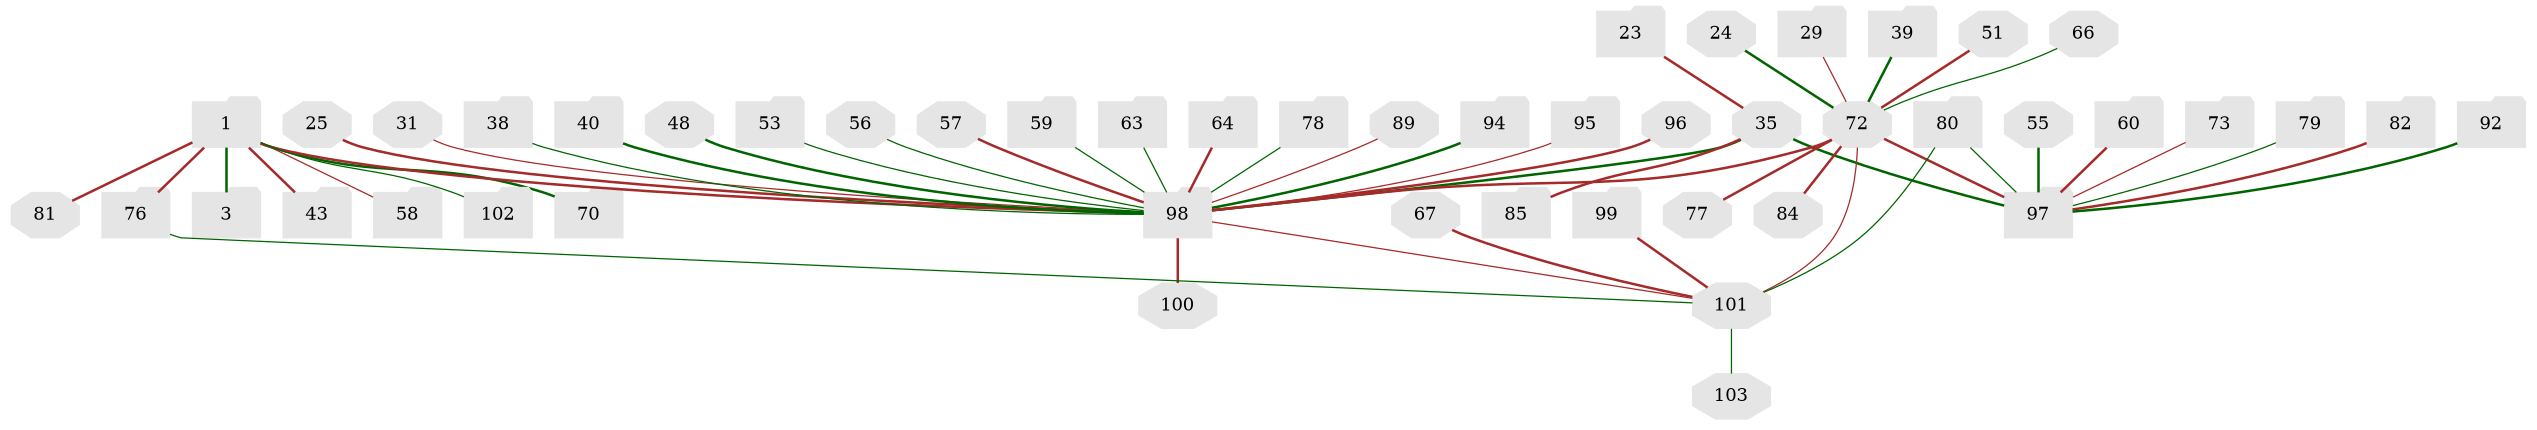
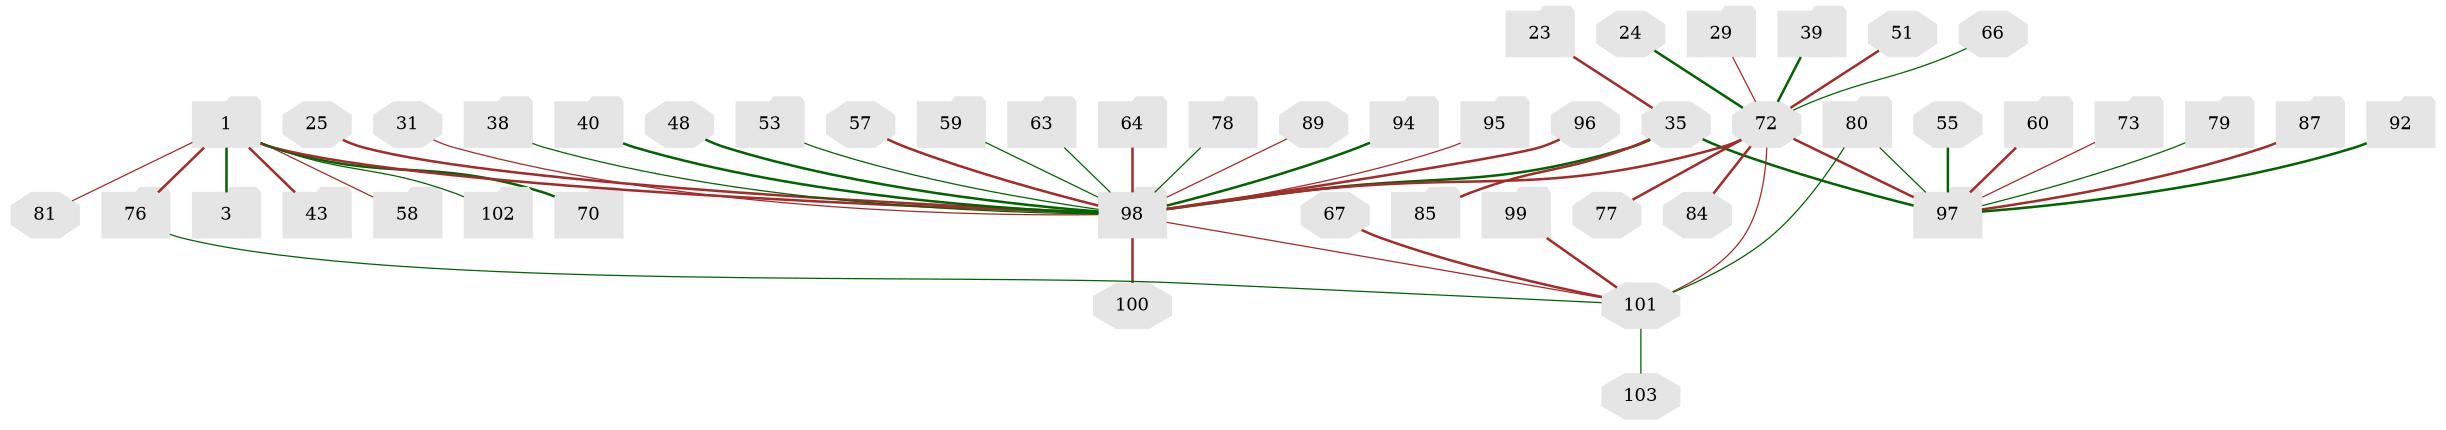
node "56": removed
node "82": label "82" -> "87"
edge "1" -- "81": style bold -> solid
